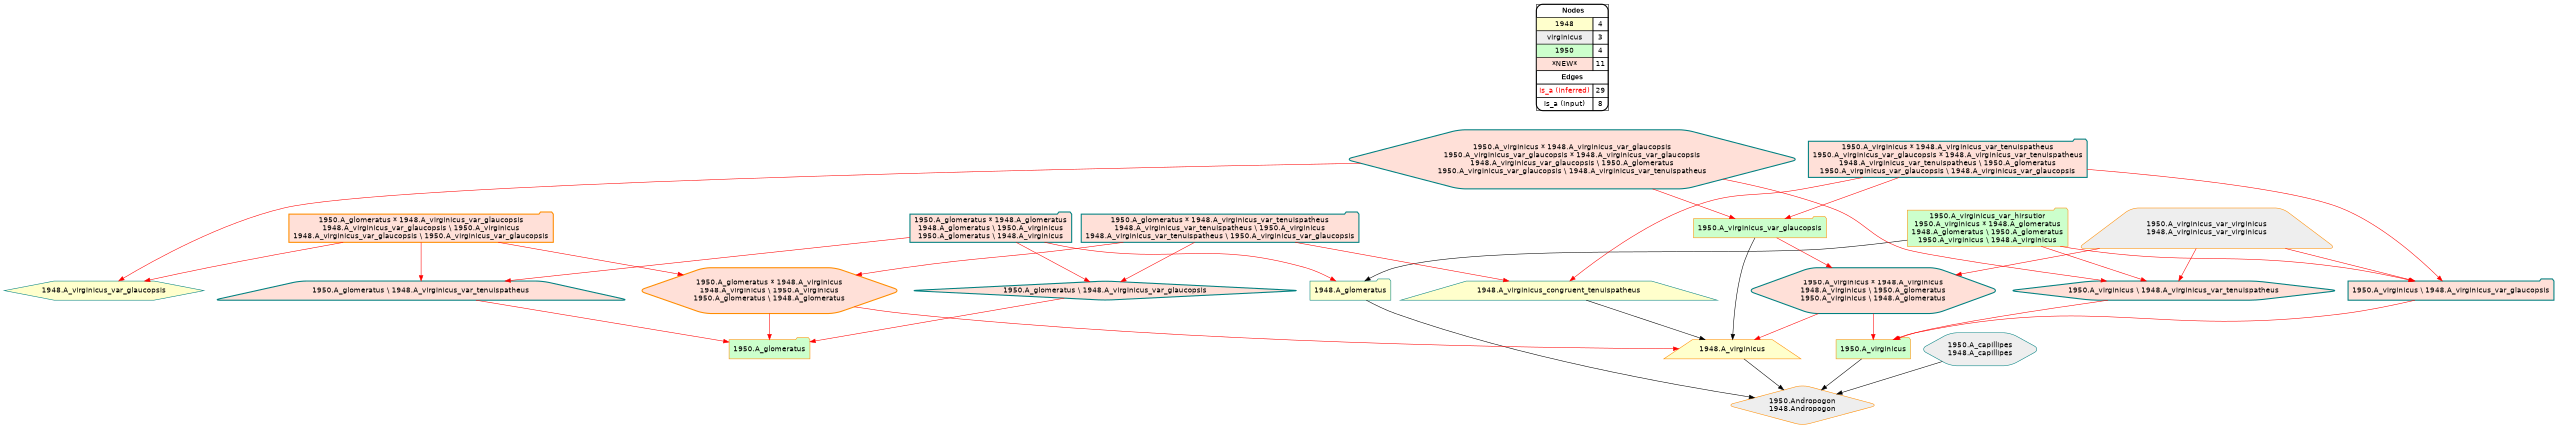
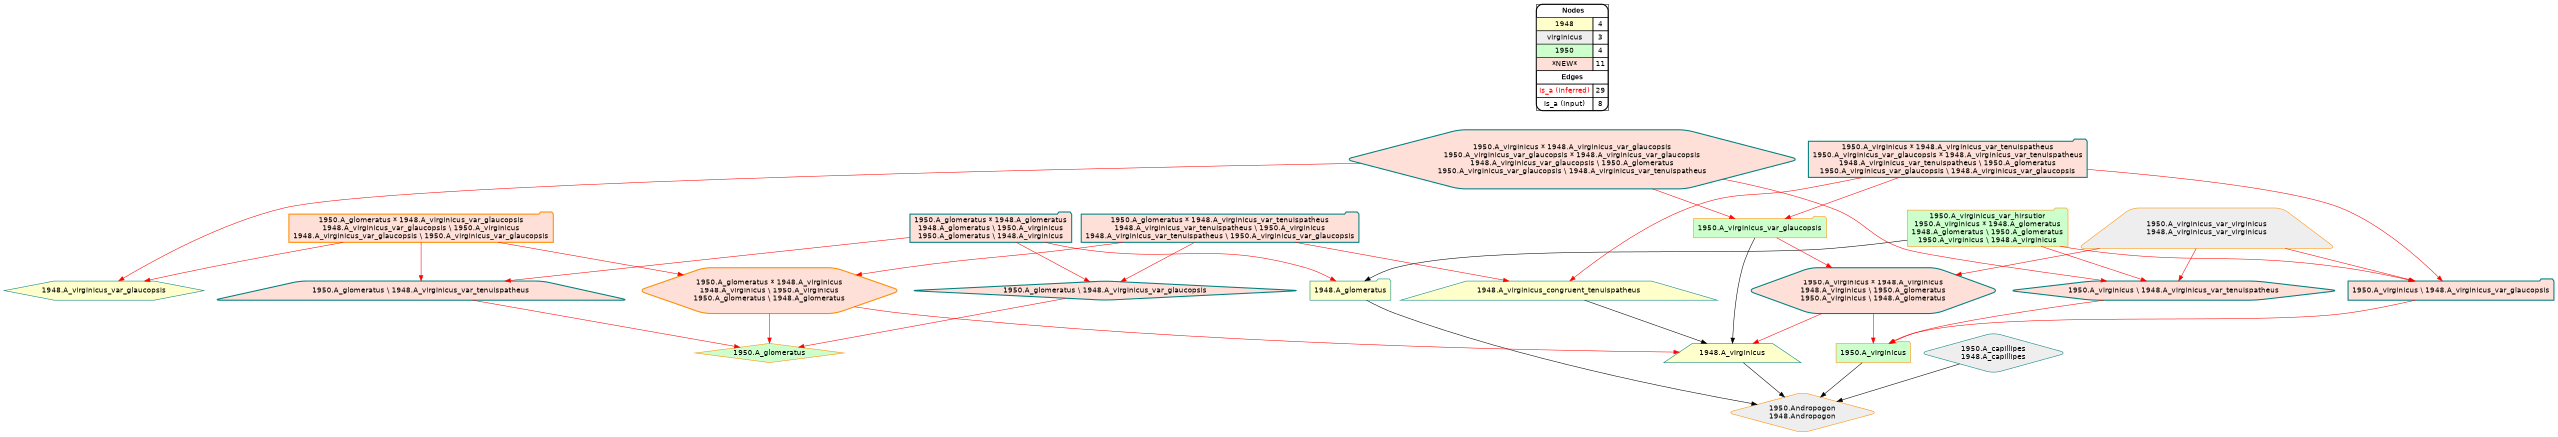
node "1950.A_glomeratus": shape folder -> diamond
node "1948.A_virginicus": color darkorange -> teal
node "1950.A_capillipes 1948.A_capillipes": shape hexagon -> diamond
